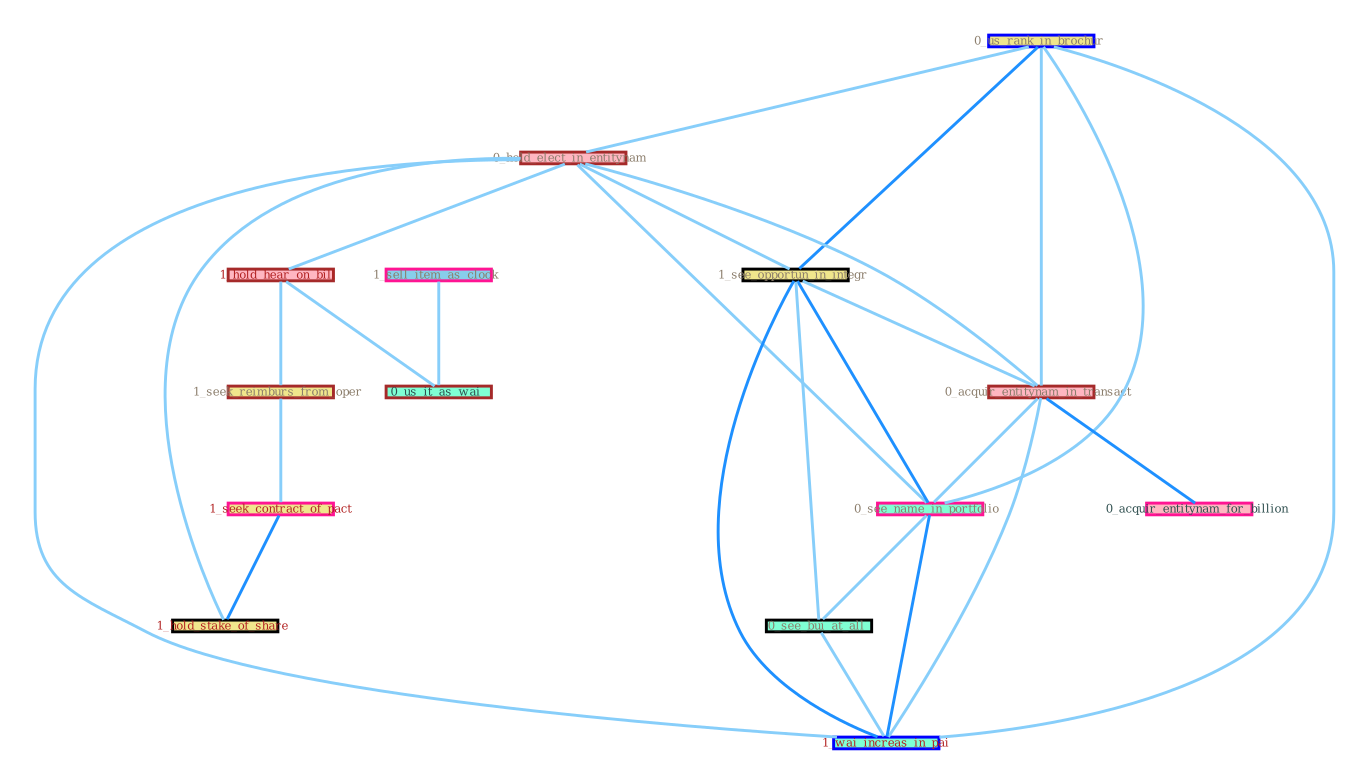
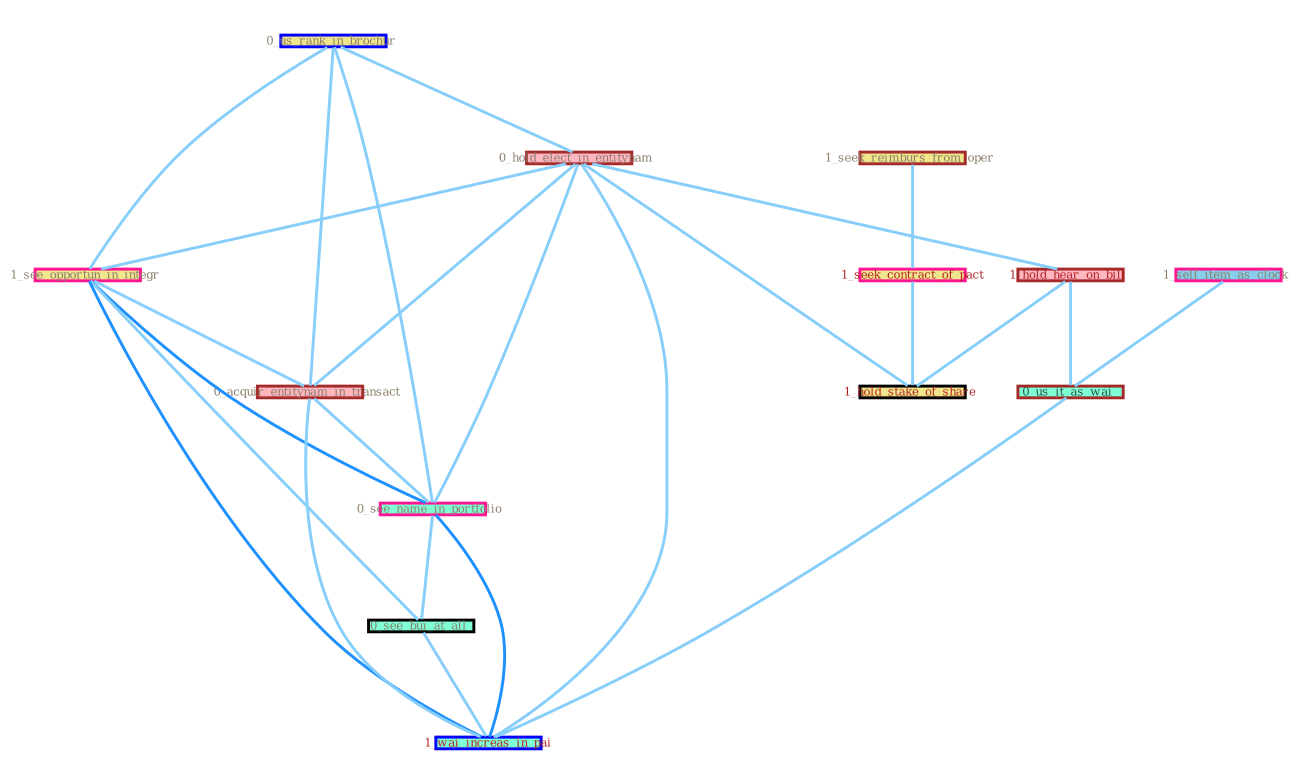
edge "0_us_rank_in_brochur" -- "1_see_opportun_in_integr": color #1e90ff -> #87cefa
node "1_see_opportun_in_integr": color black -> deeppink
edge "1_hold_hear_on_bill" -- "1_seek_reimburs_from_oper": now "1_hold_hear_on_bill" -- "1_hold_stake_of_share"
edge "0_us_rank_in_brochur" -- "1_wai_increas_in_pai": now "0_us_it_as_wai" -- "1_wai_increas_in_pai"
node "0_acquir_entitynam_for_billion": removed
edge "1_seek_contract_of_pact" -- "1_hold_stake_of_share": color #1e90ff -> #87cefa
